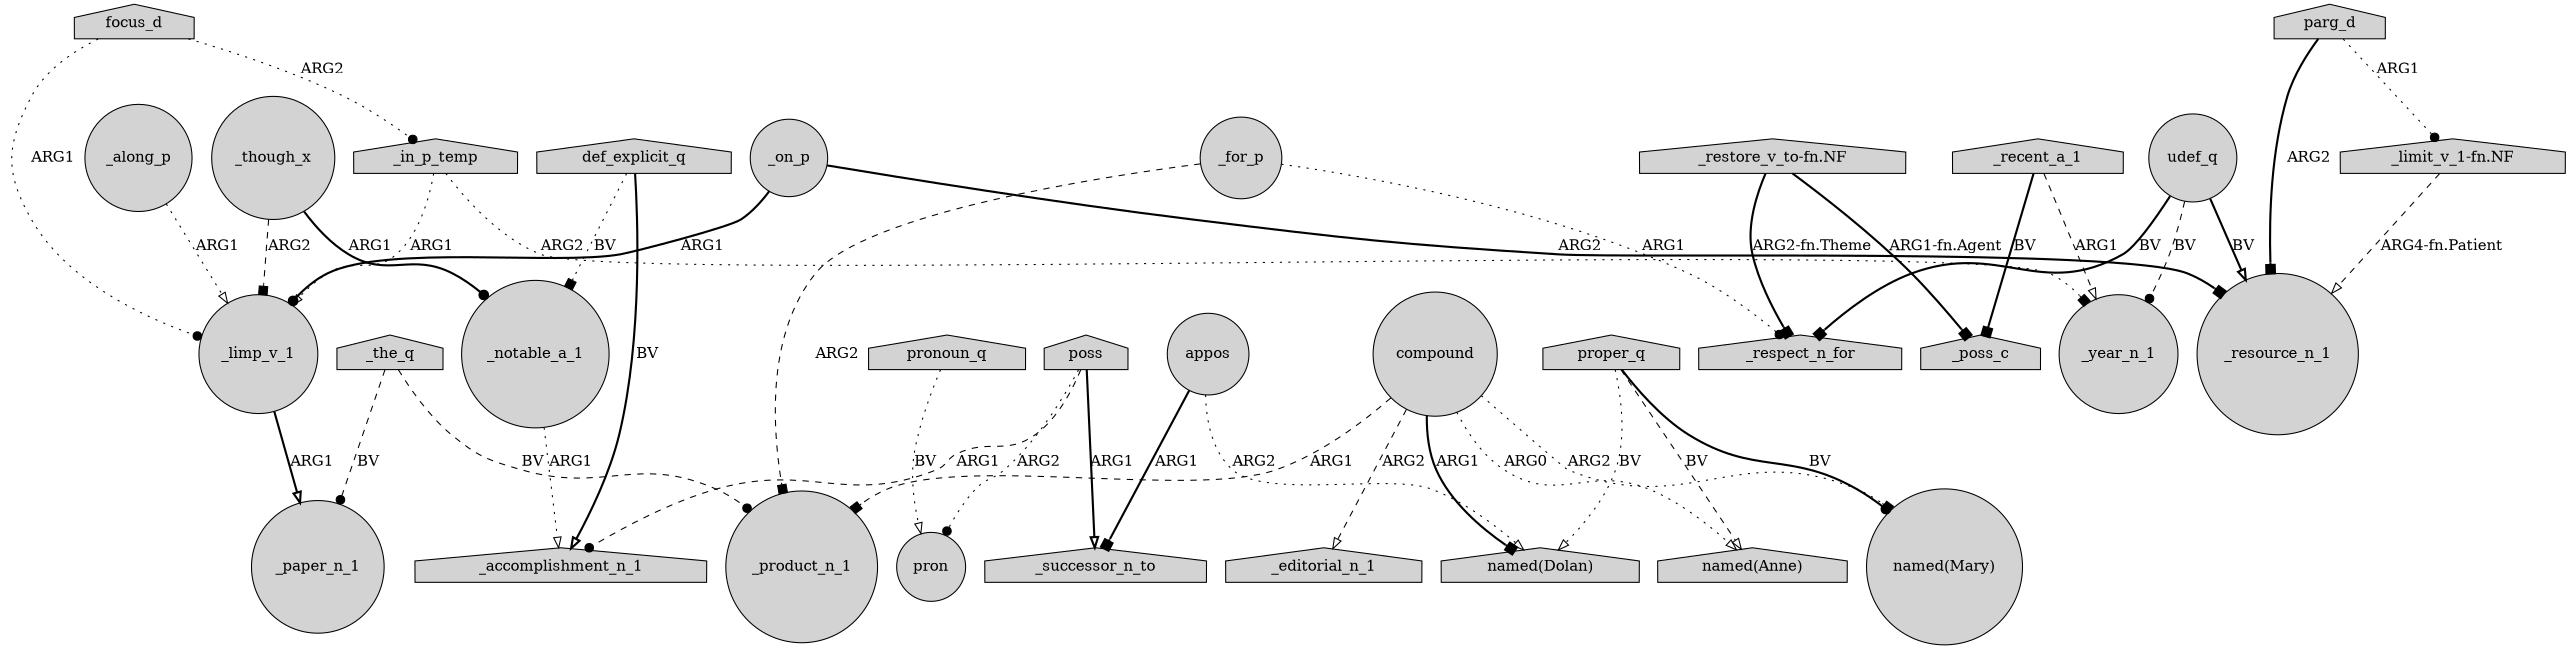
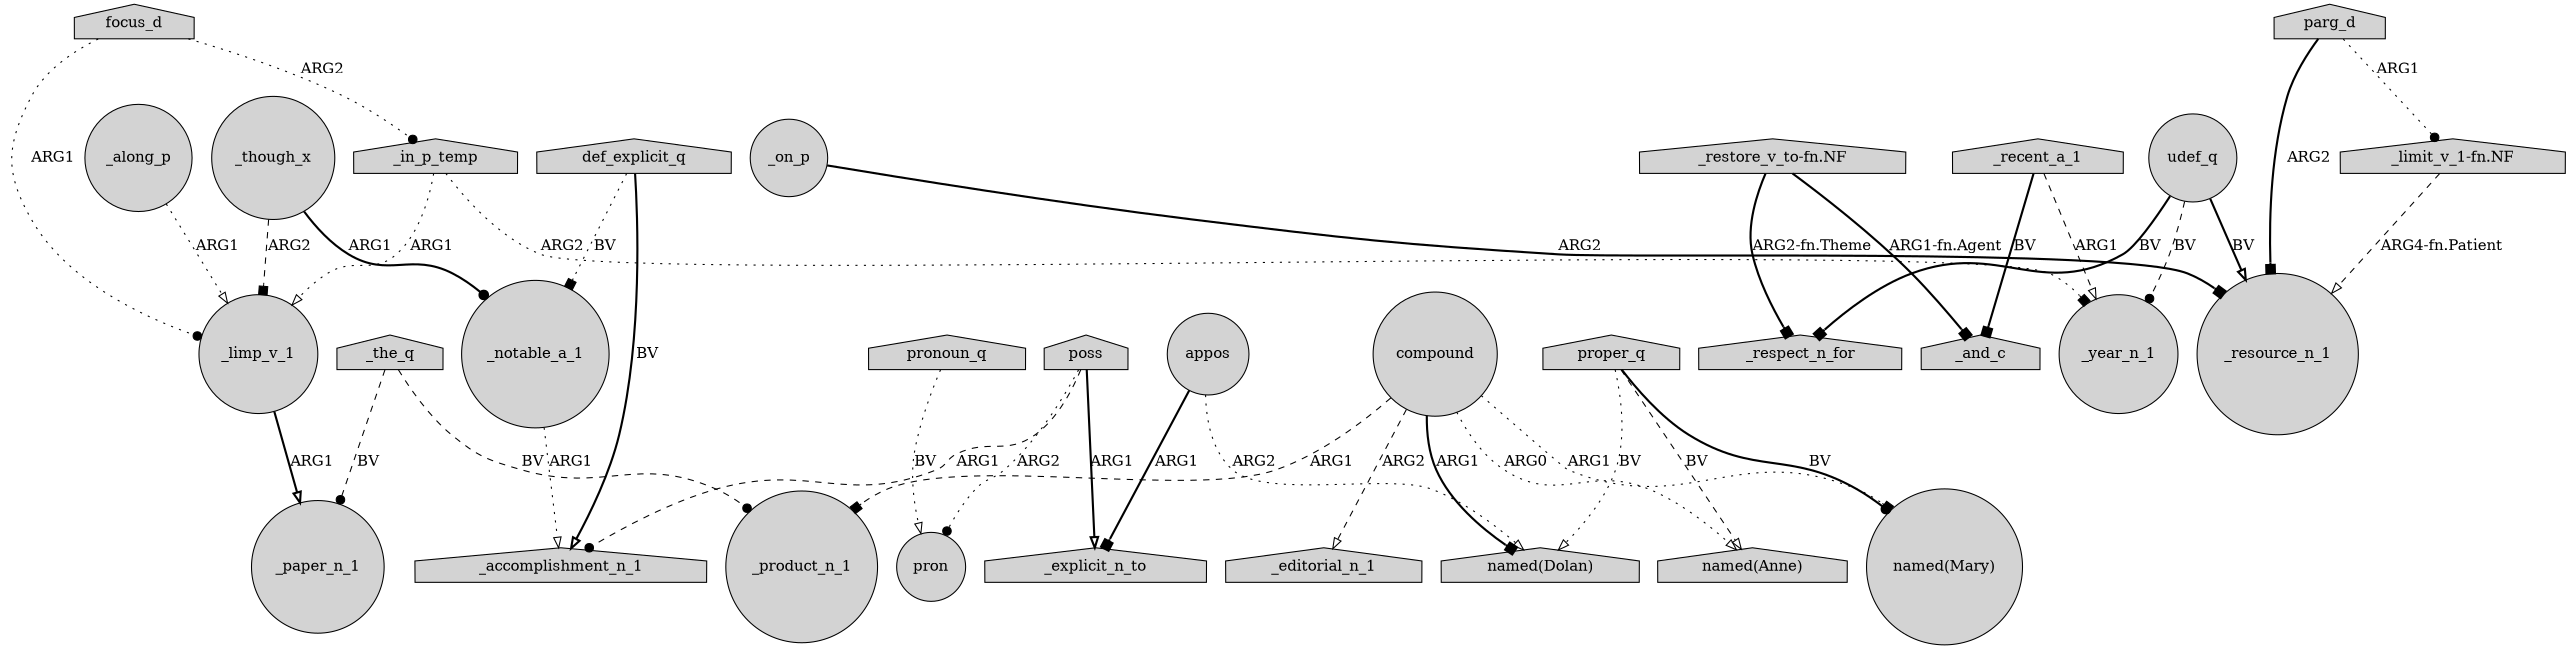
node "_for_p": removed
edge "_on_p" -> "_limp_v_1": removed, label "ARG1"
node "_poss_c": label "_poss_c" -> "_and_c"
edge "compound" -> "named(Mary)": label "ARG2" -> "ARG1"
node "_successor_n_to": label "_successor_n_to" -> "_explicit_n_to"
